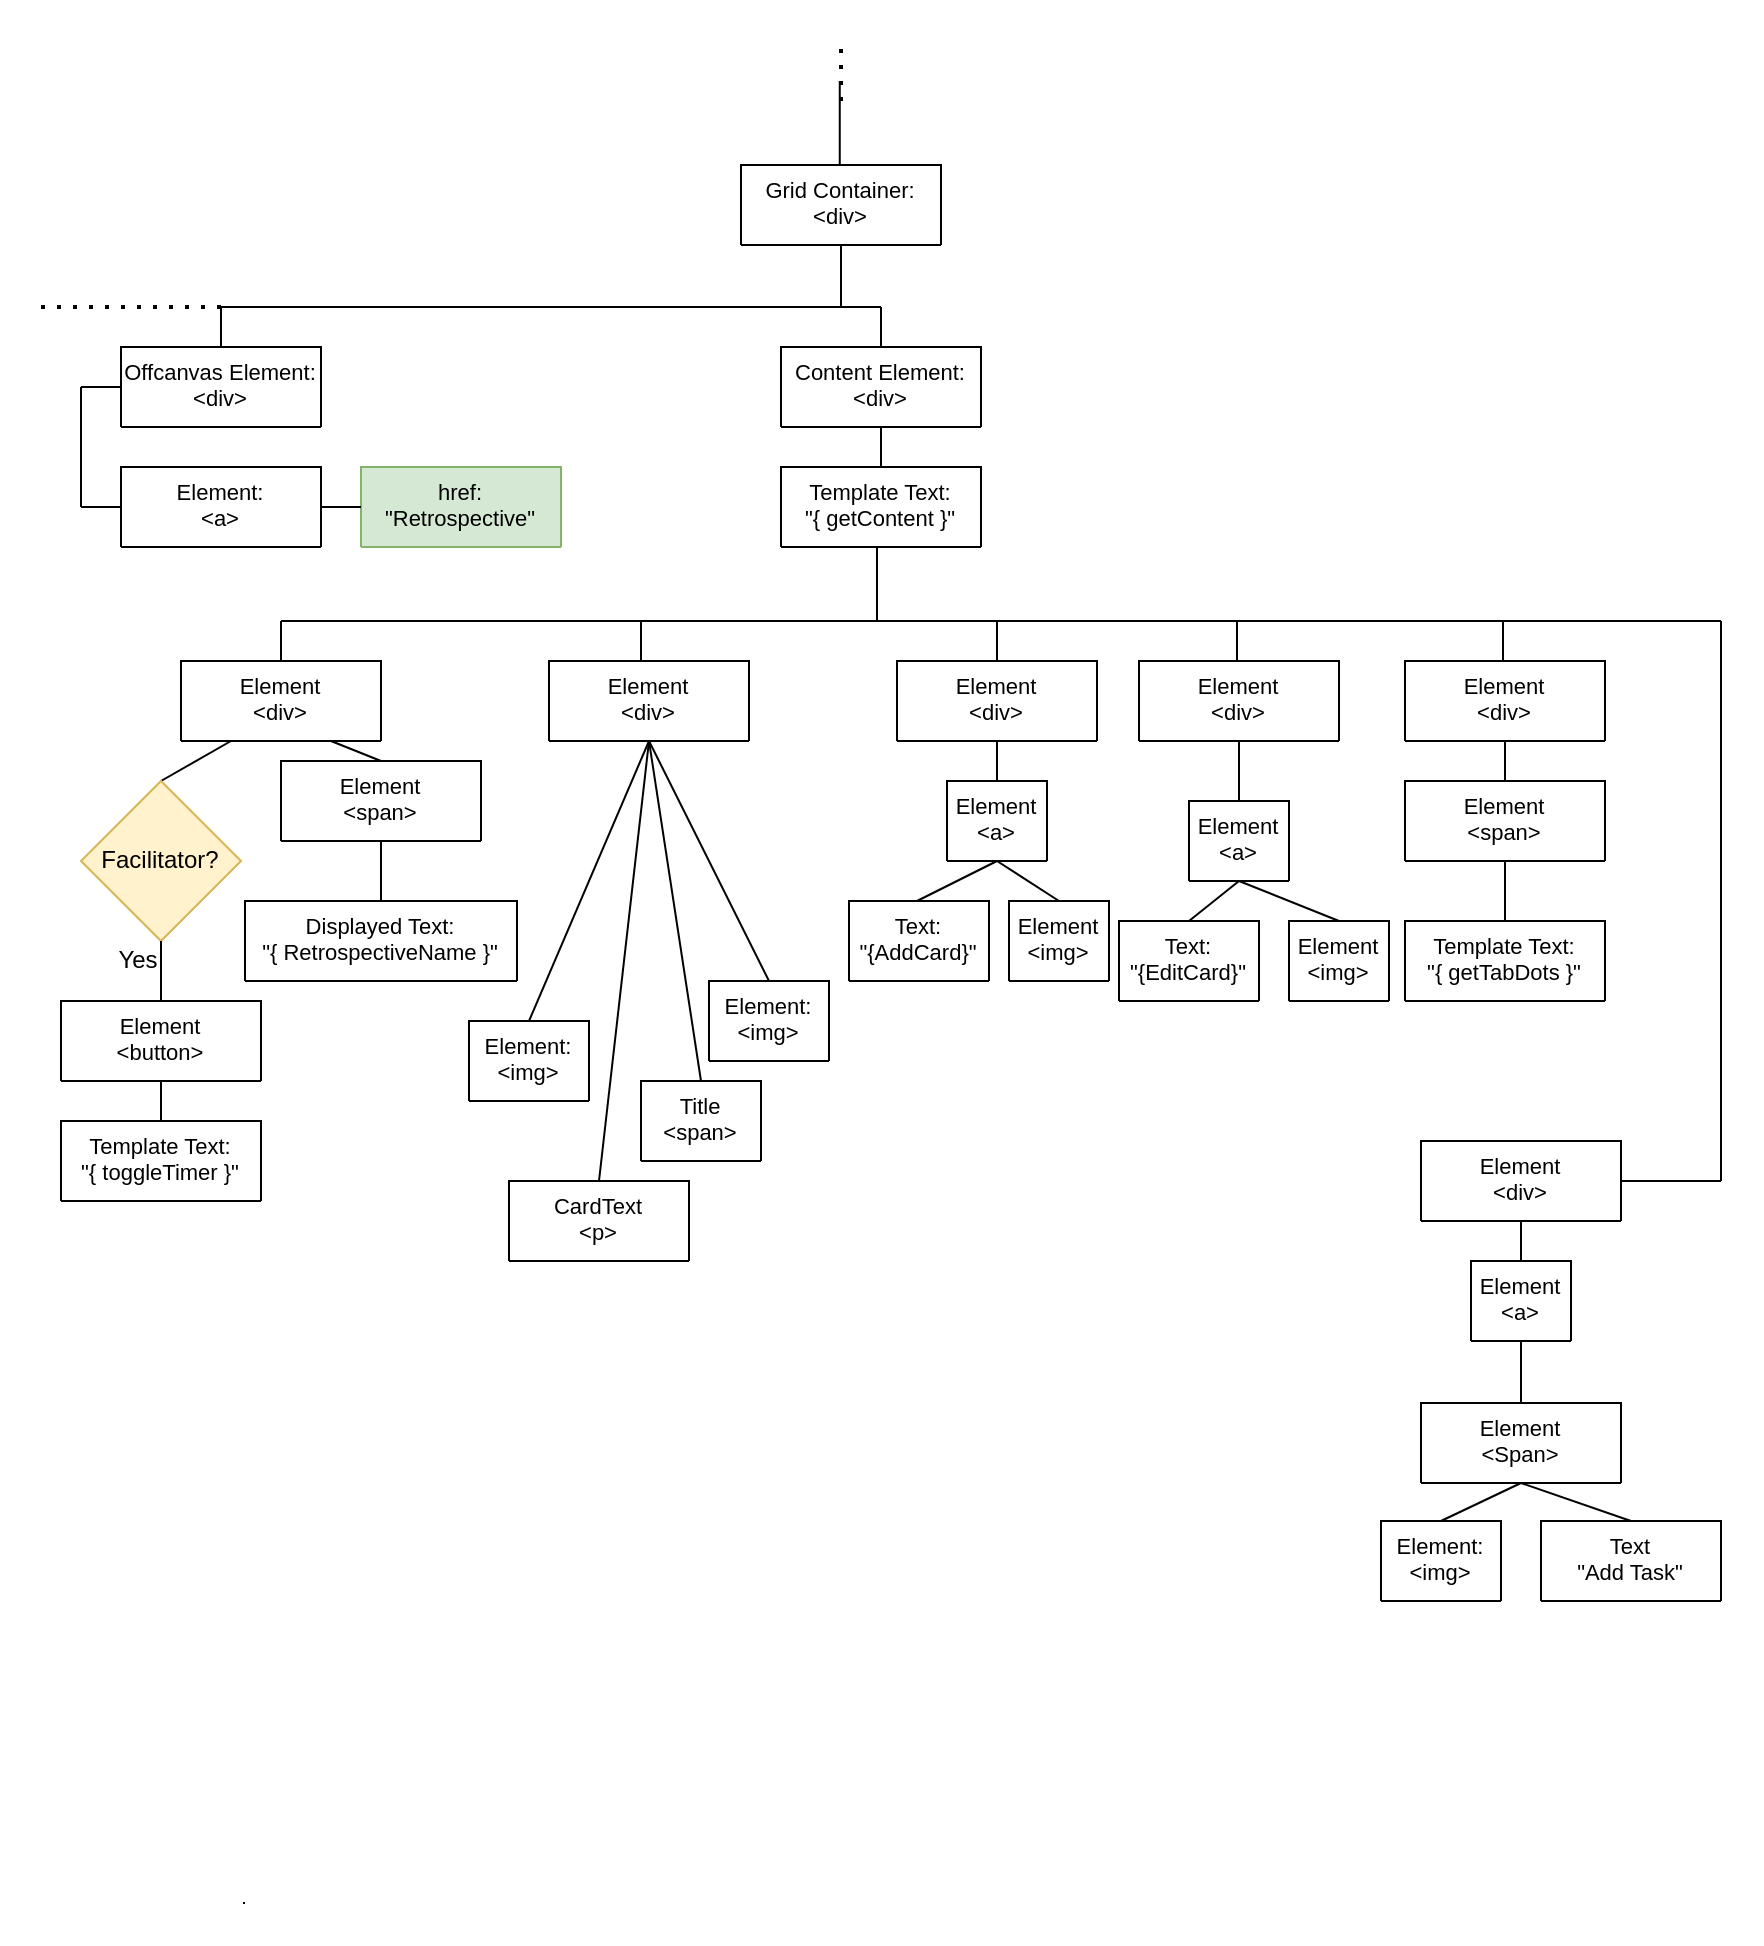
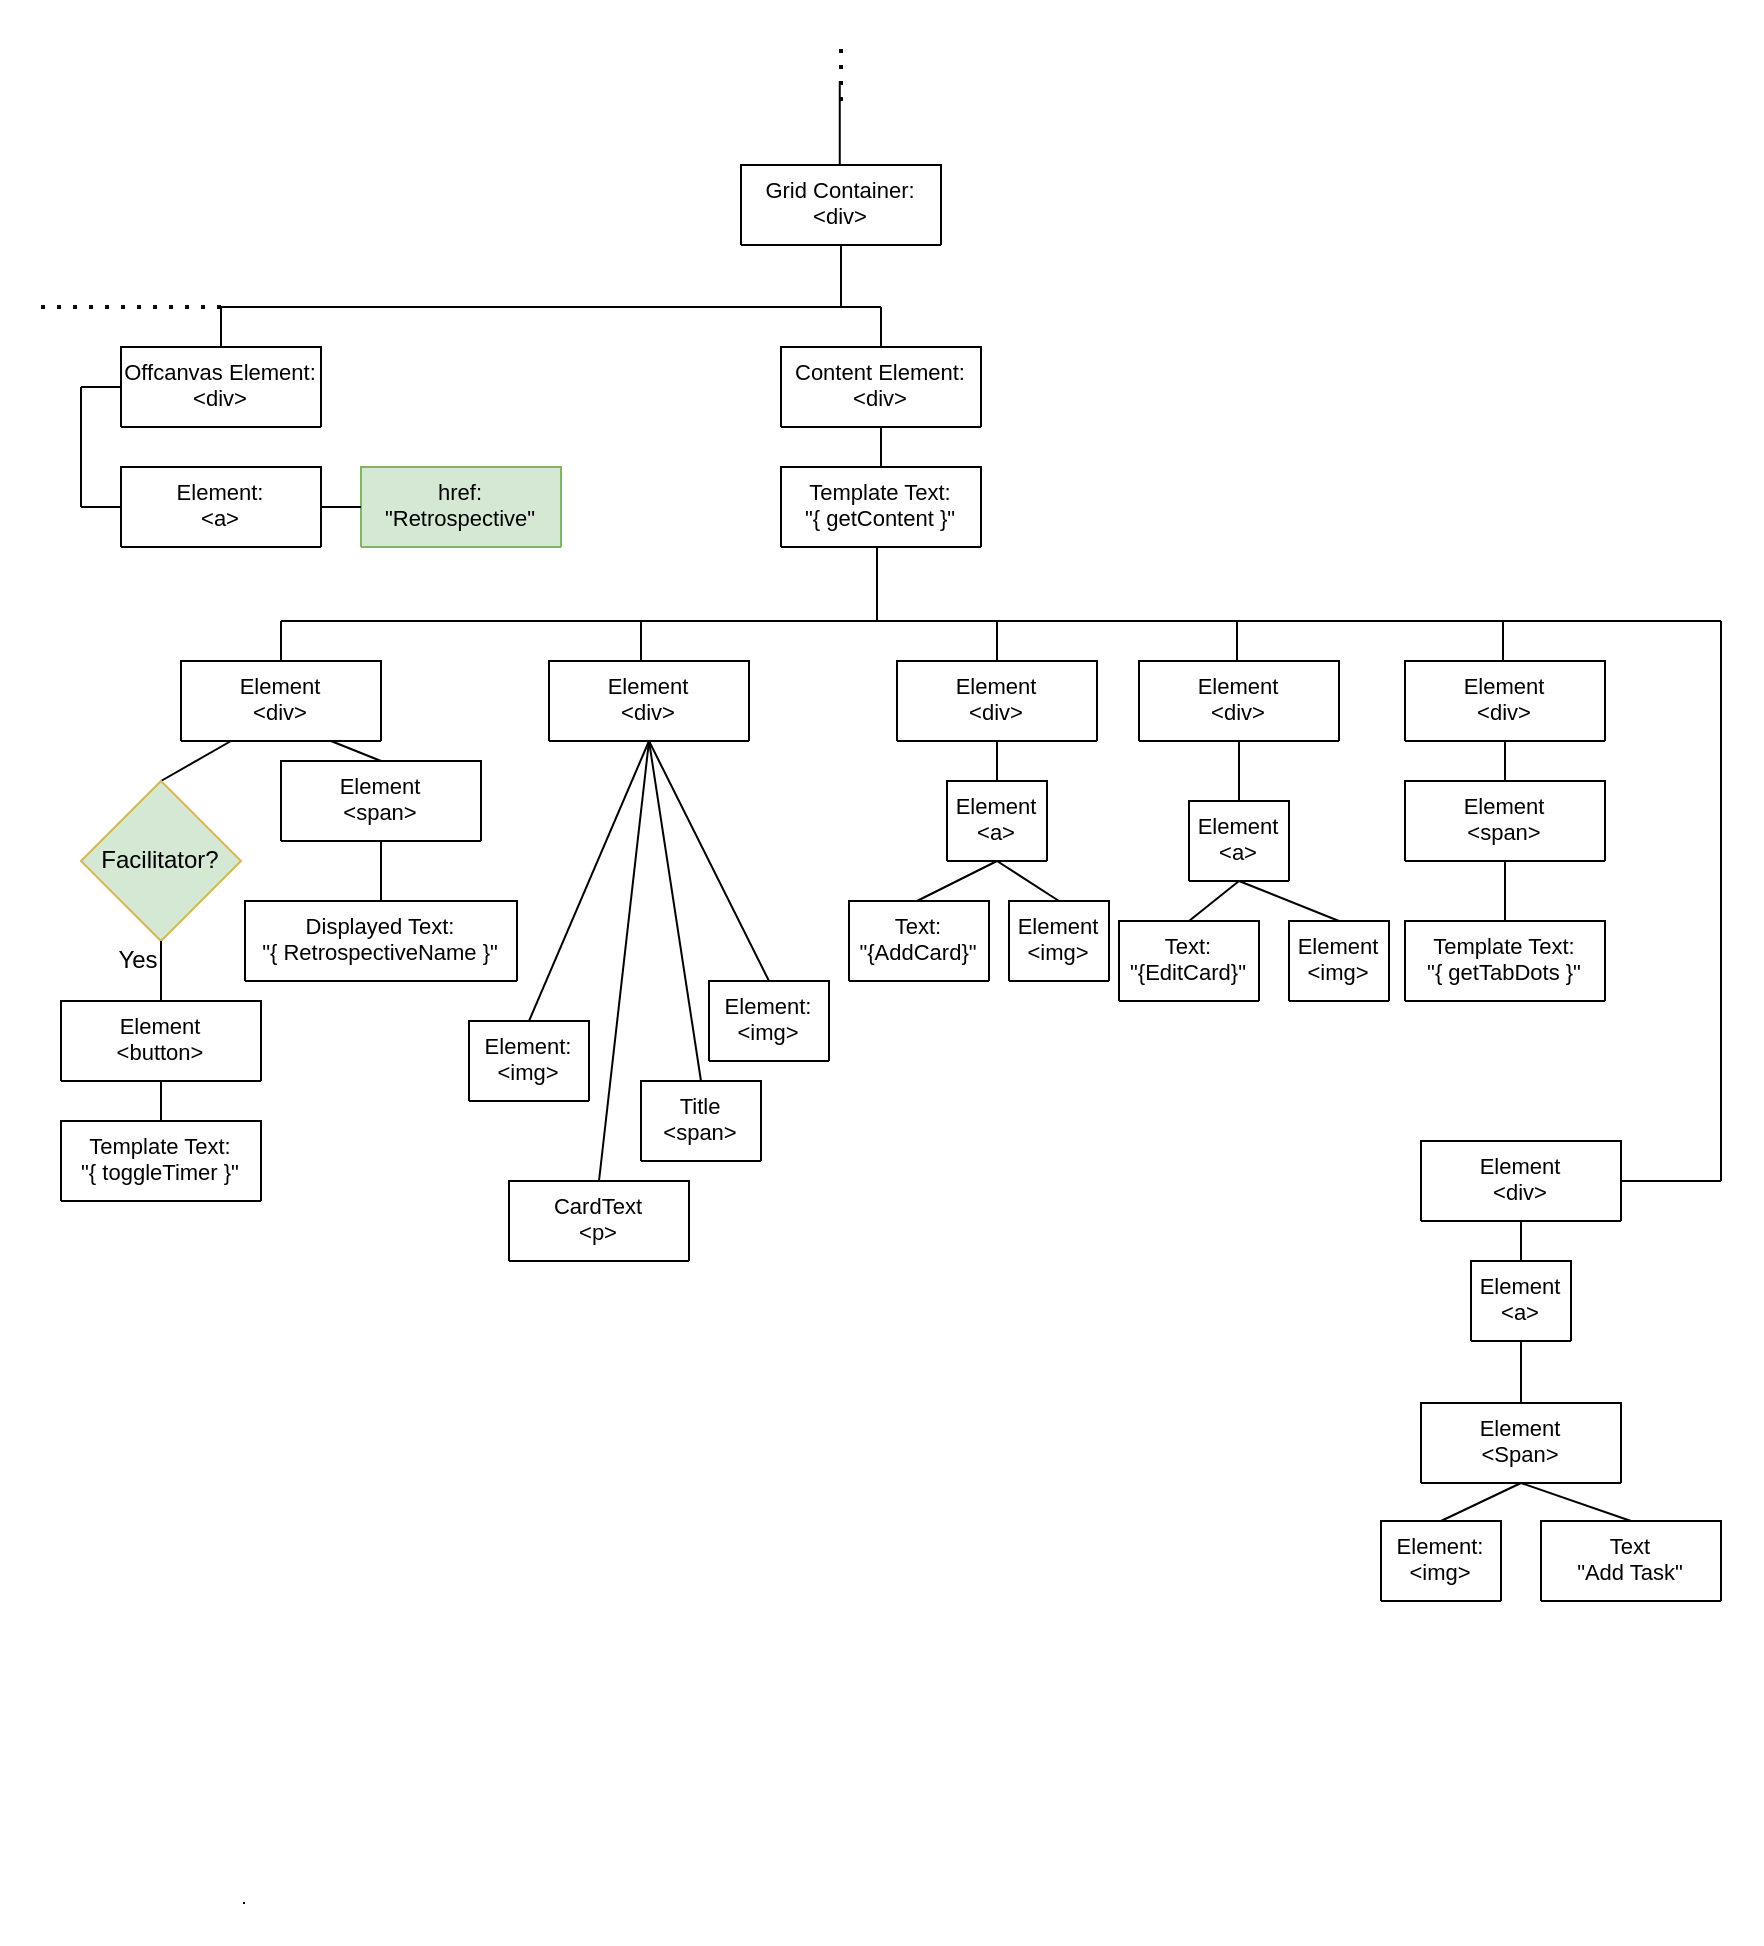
node "Facilitator?": fillcolor #fff2cc -> #d5e8d4
